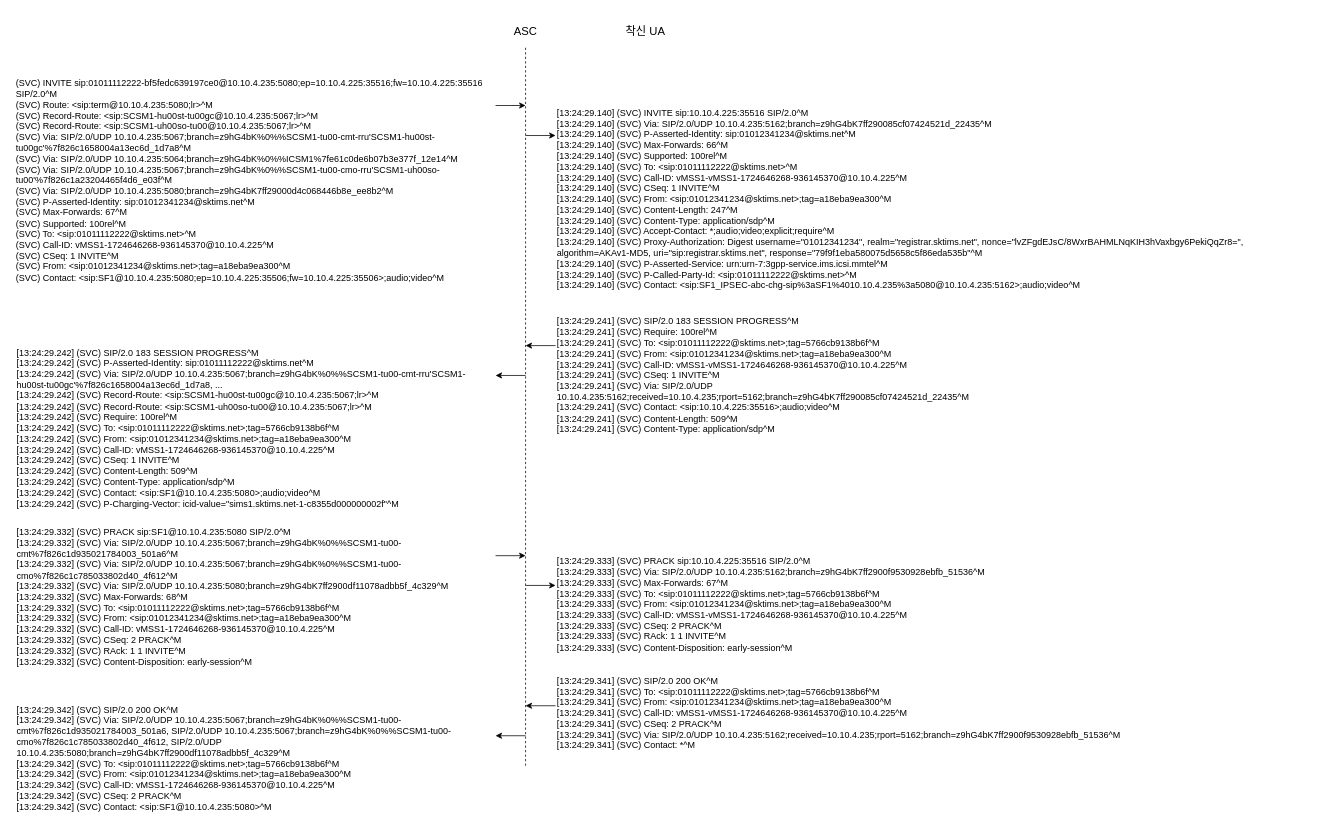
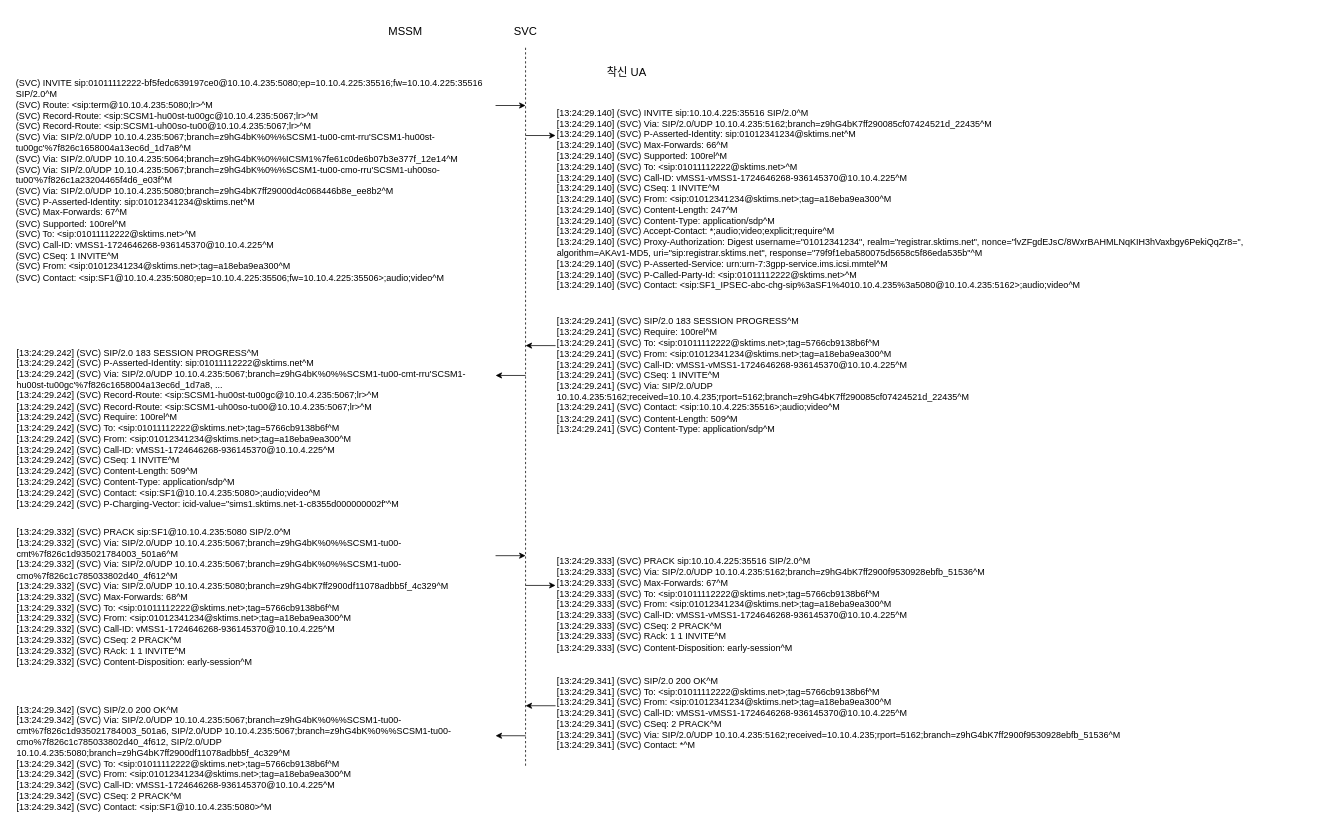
node "MSSM": added
node "ASC": label "ASC" -> "SVC"
node "착신 UA": moved (645, 30) -> (627, 72)
